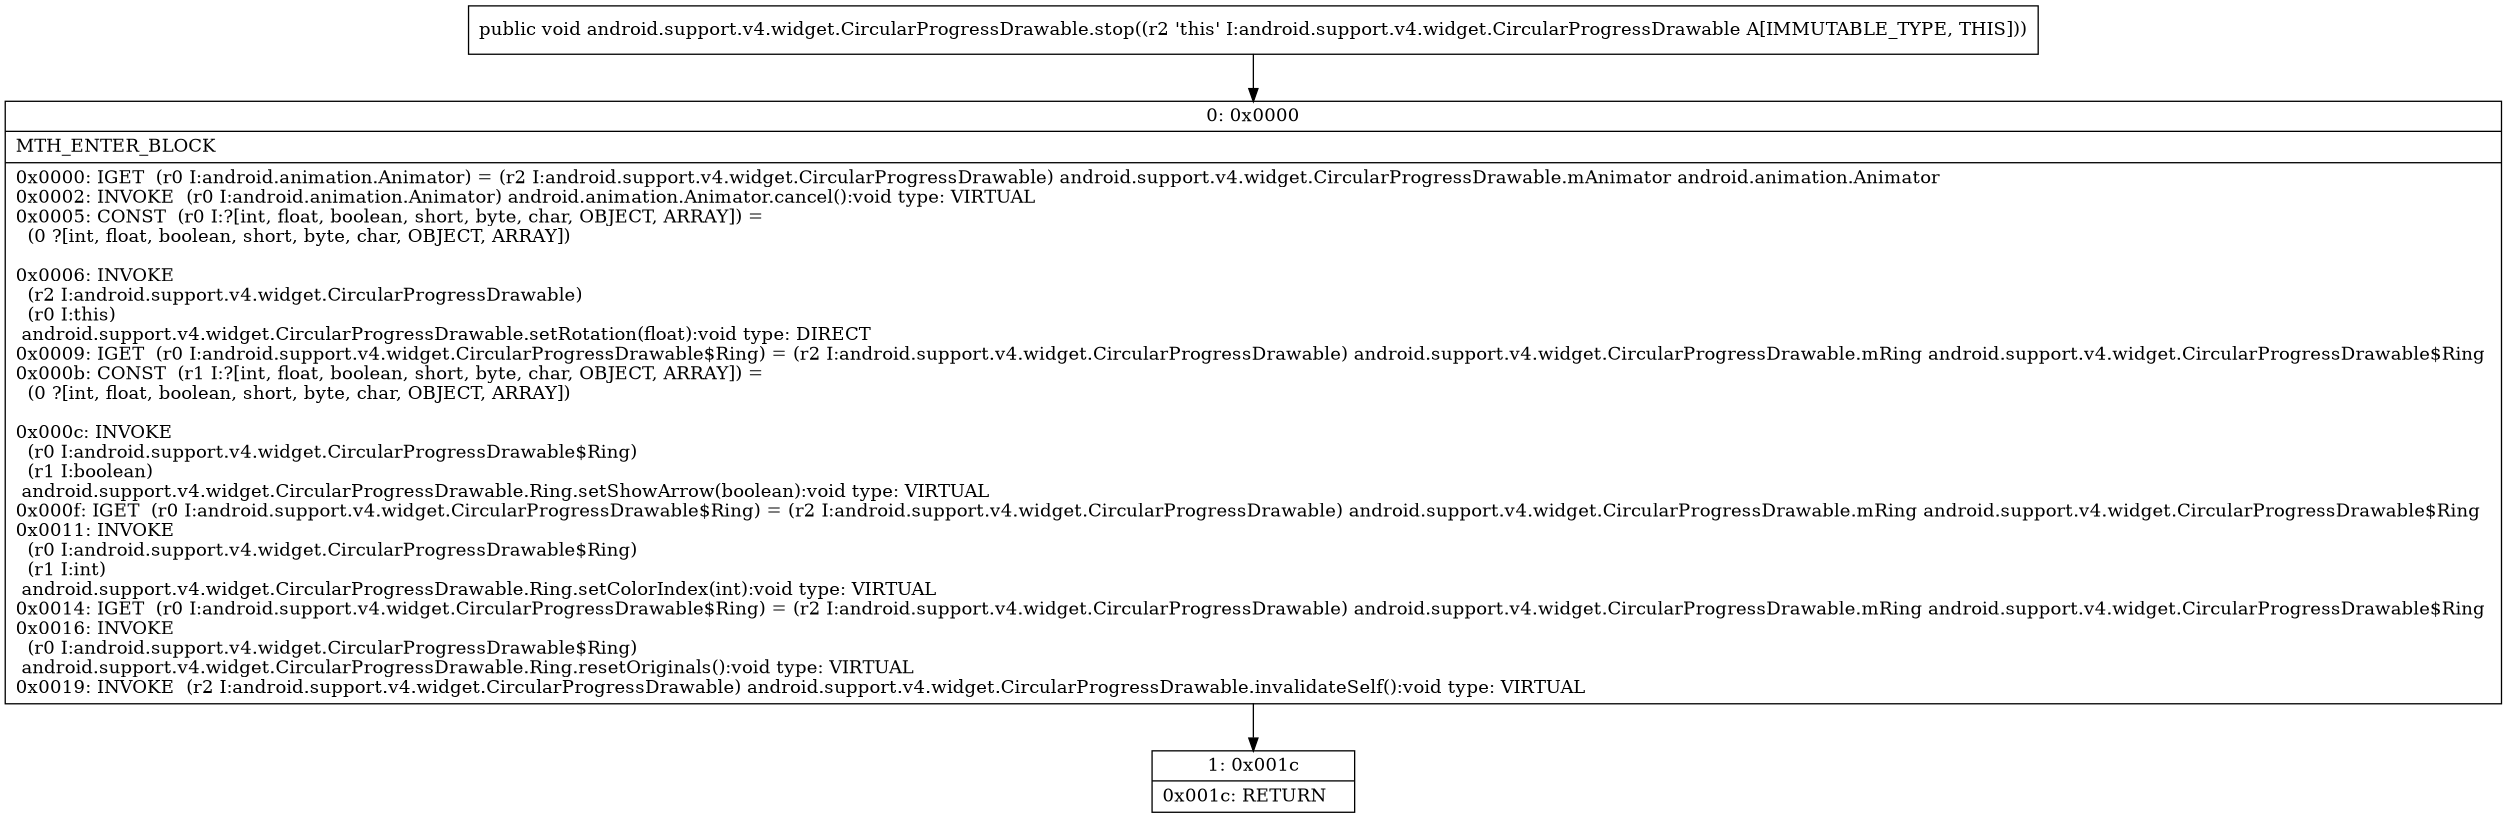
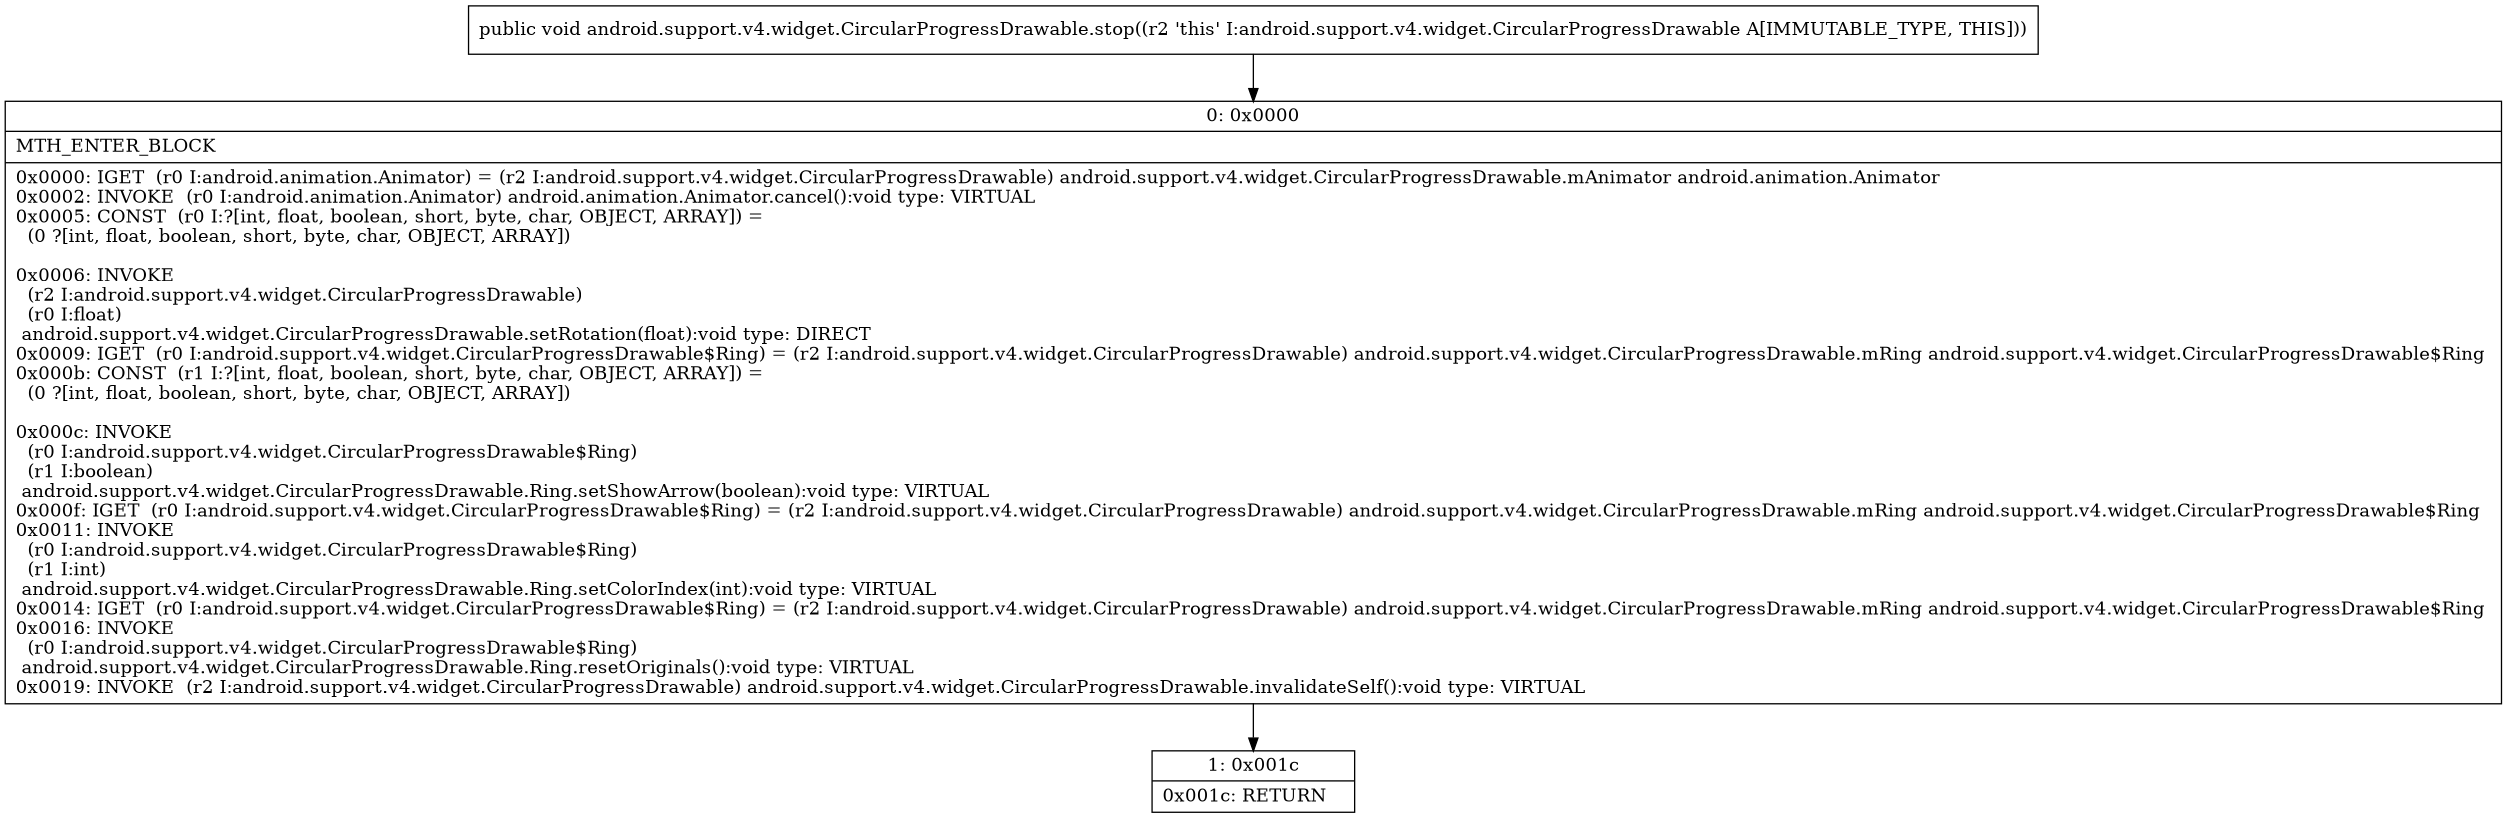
node "0: 0x0000": text "(r0 I:this)" -> "(r0 I:float)"
